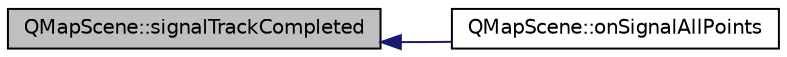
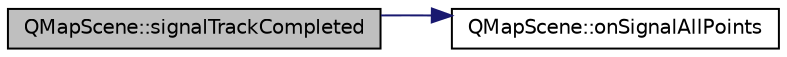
edge "QMapScene::onSignalAllPoints" -> "QMapScene::signalTrackCompleted": reversed
